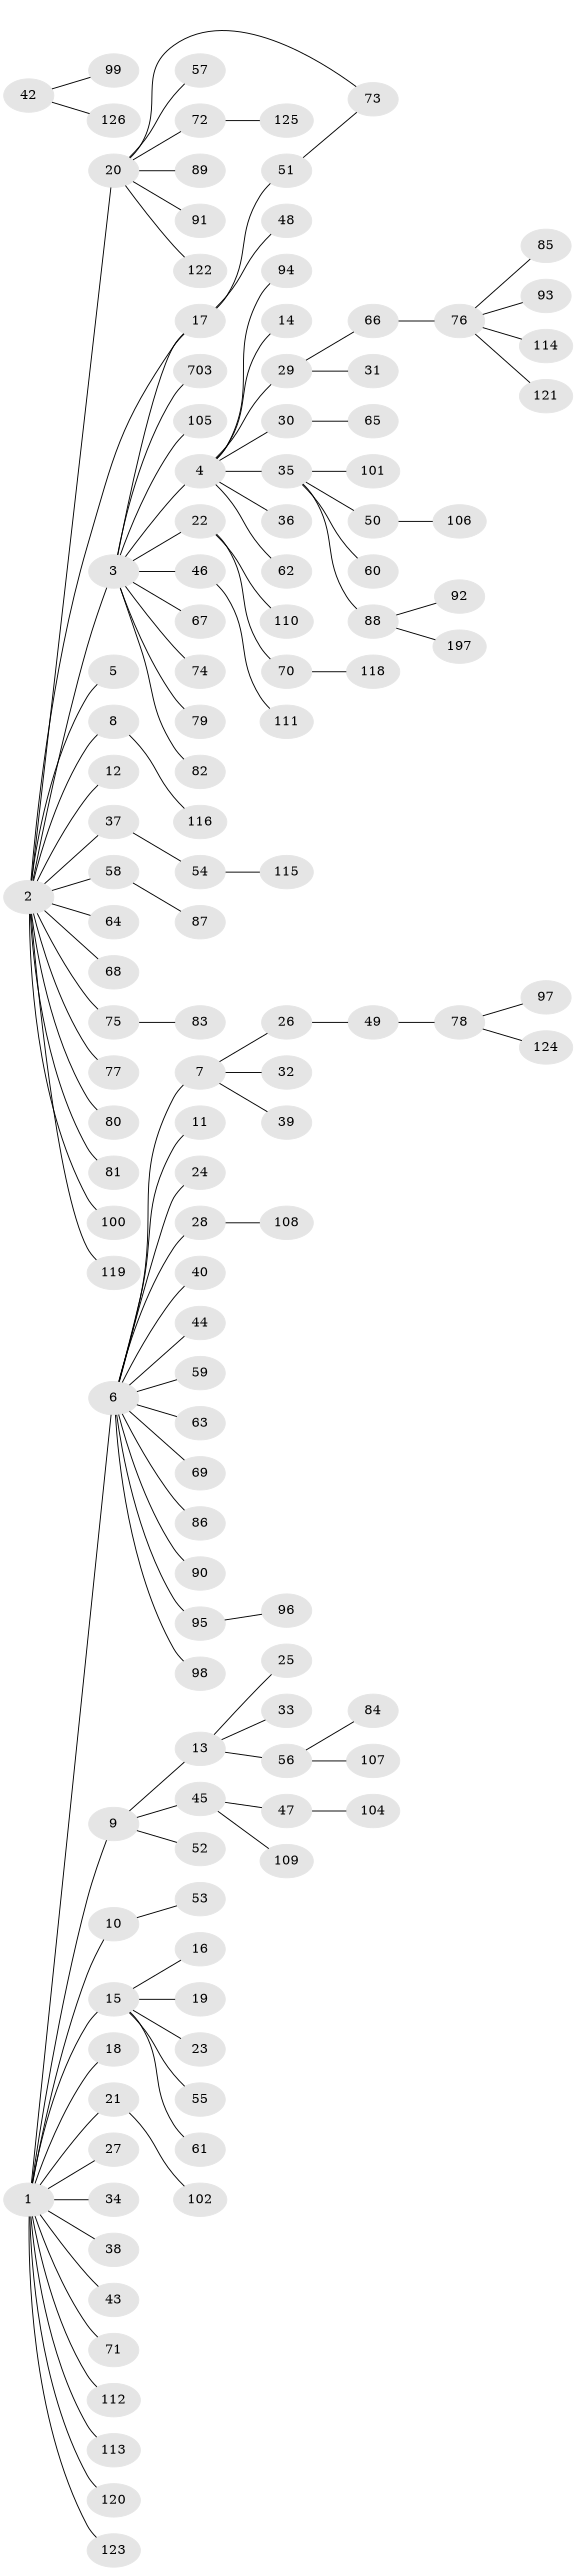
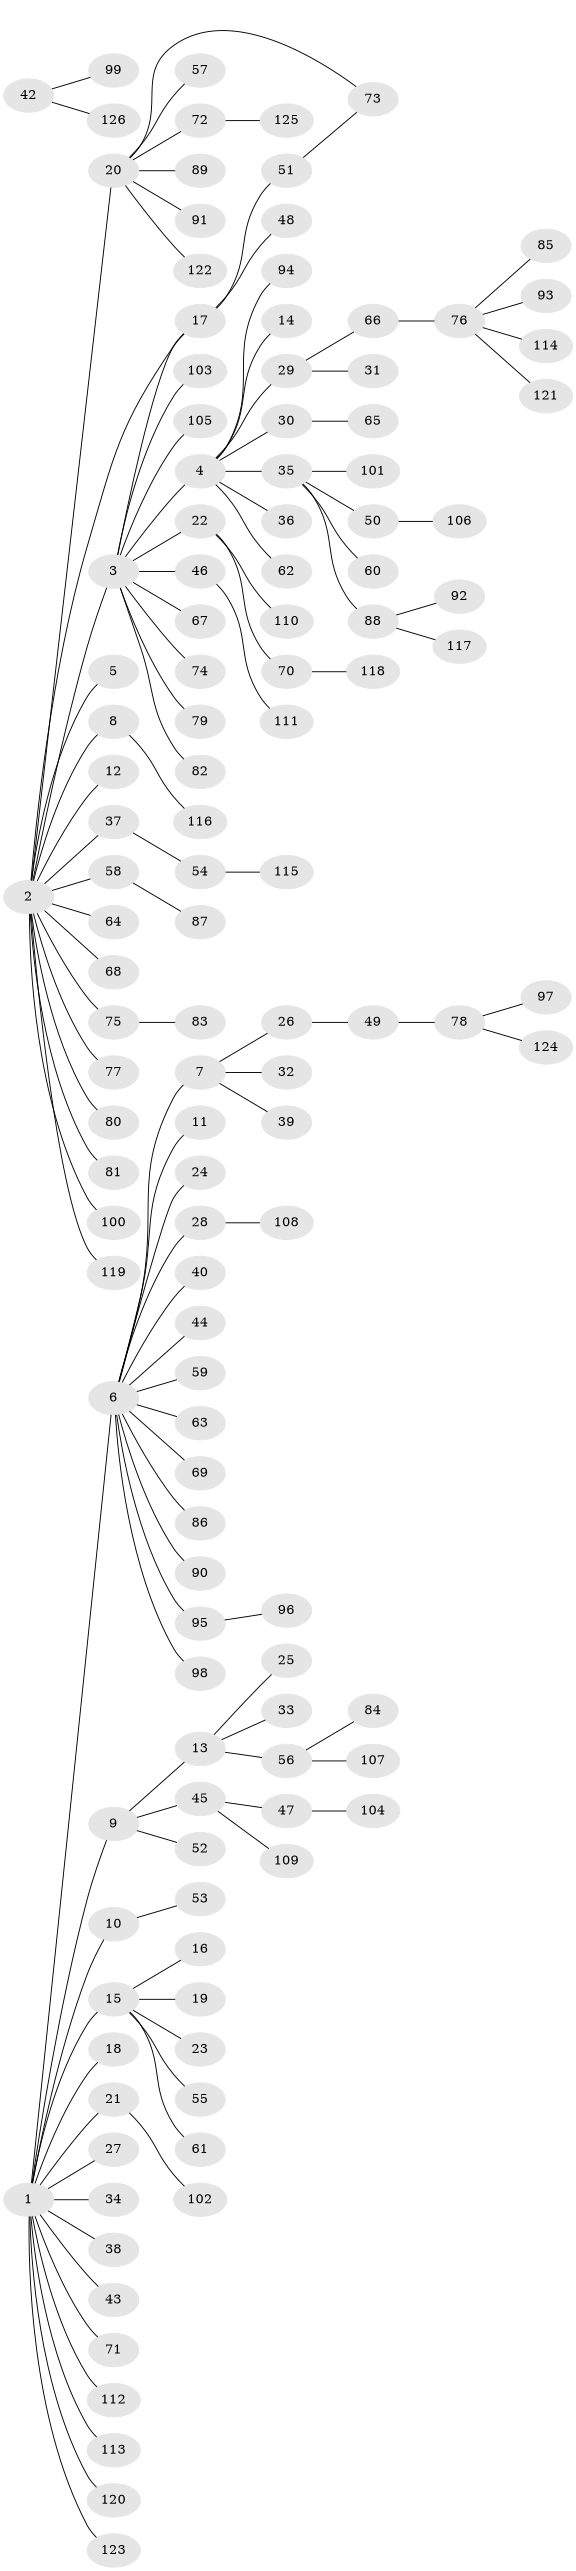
node "703": label "703" -> "103"
node "197": label "197" -> "117"
